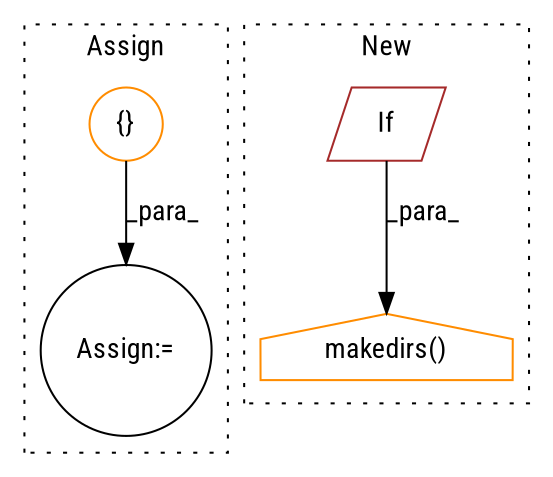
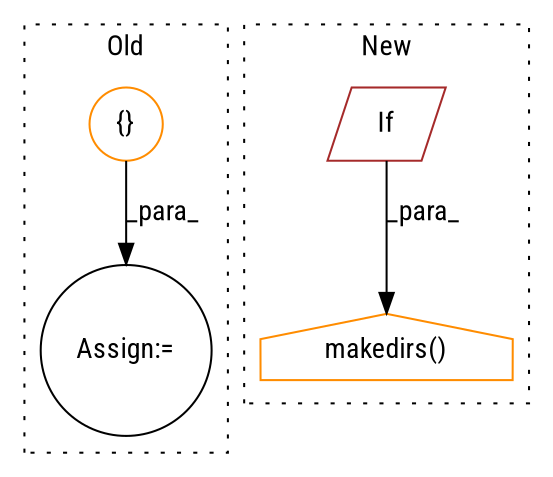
cluster "Assign": label "Assign" -> "Old"
